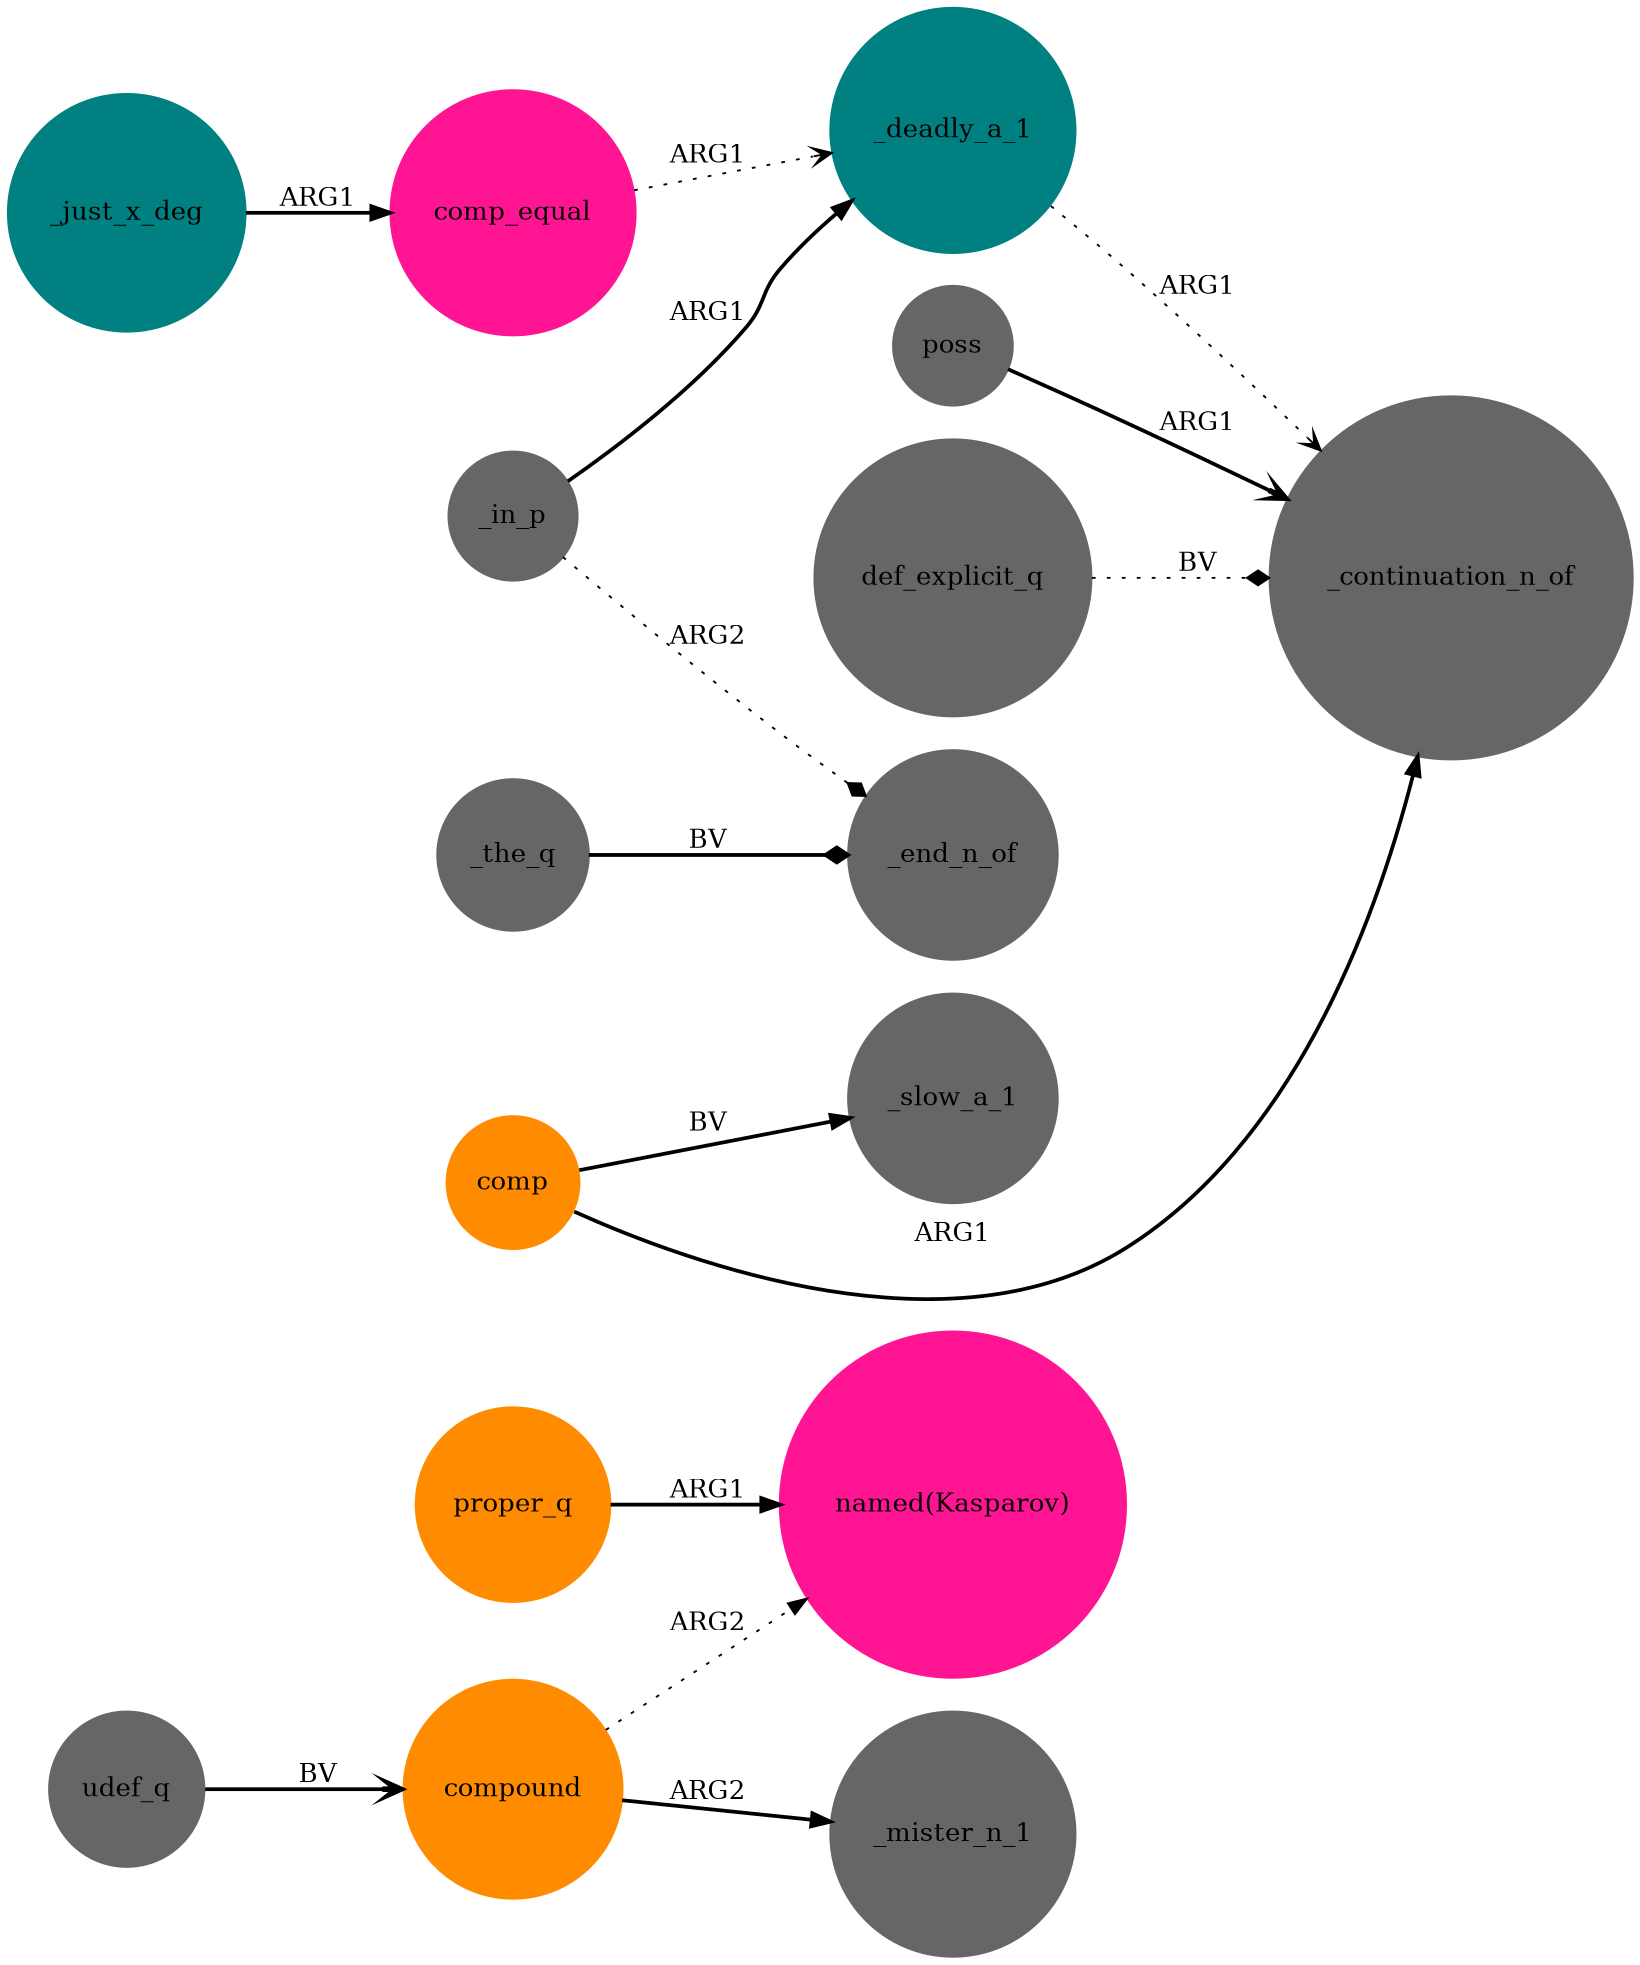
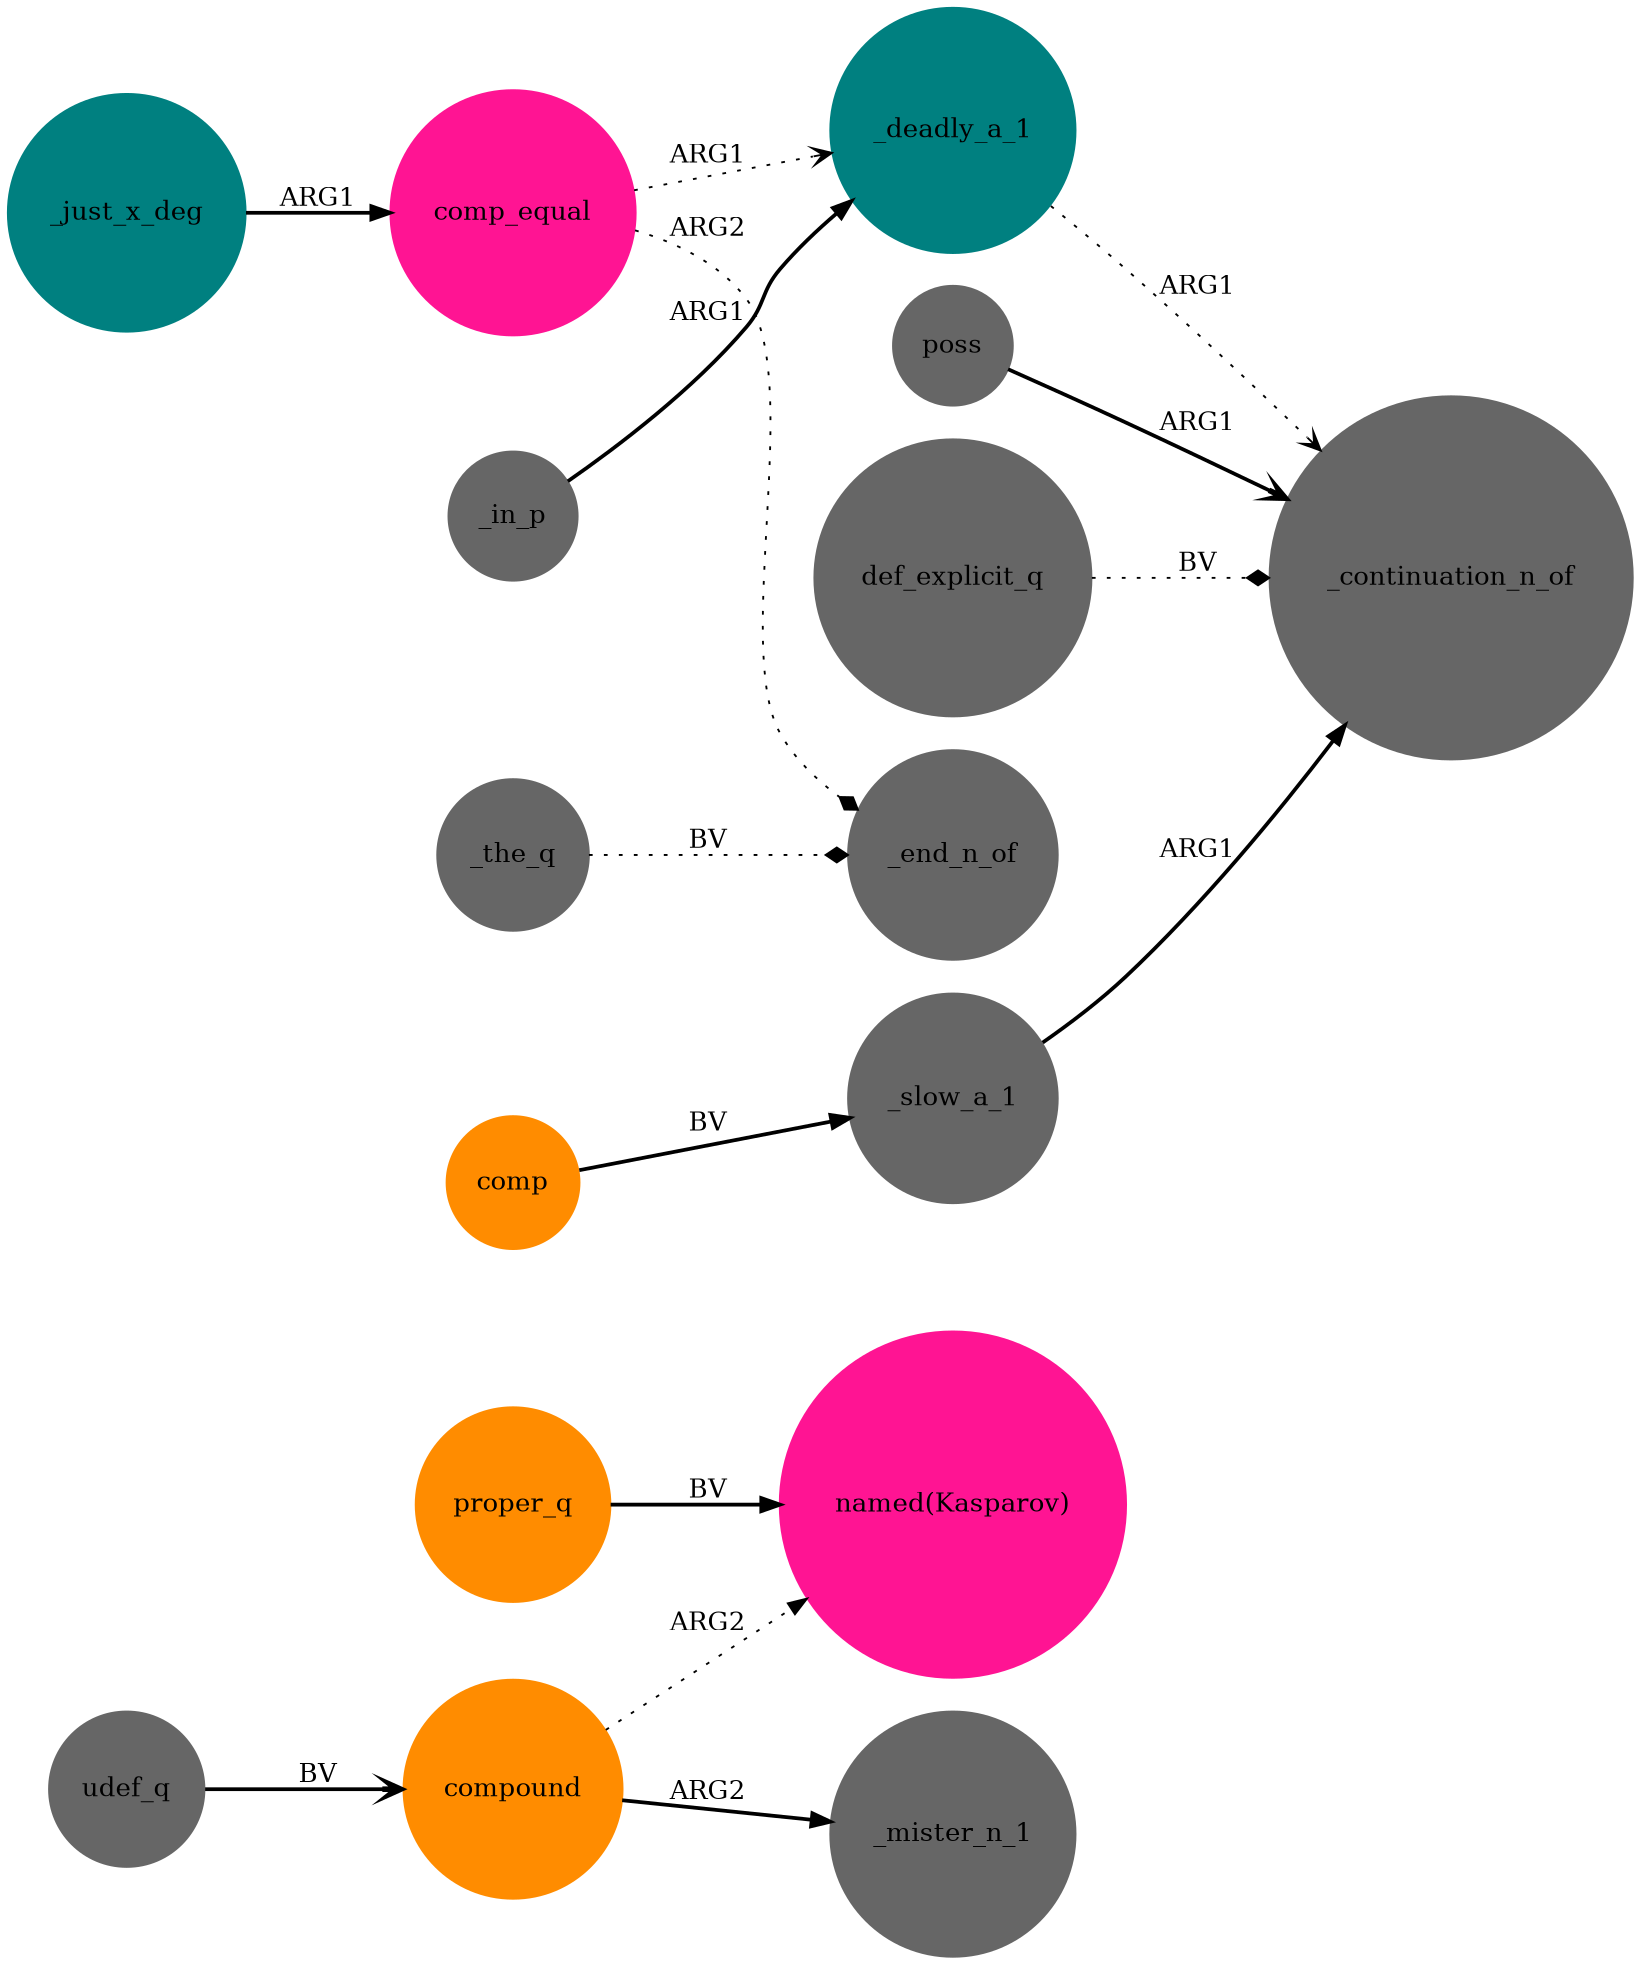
edge "_in_p" -> "_end_n_of": now "comp_equal" -> "_end_n_of"
edge "_the_q" -> "_end_n_of": style bold -> dotted
edge "comp" -> "_continuation_n_of": now "_slow_a_1" -> "_continuation_n_of"
edge "proper_q" -> "named(Kasparov)": label "ARG1" -> "BV"
